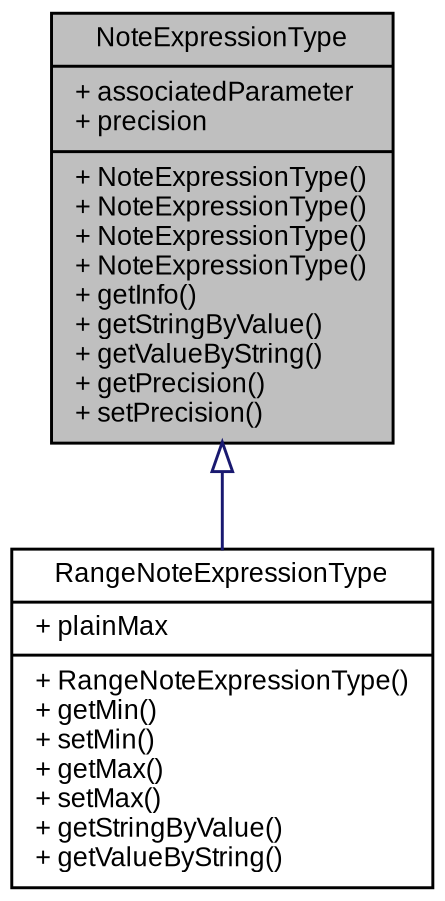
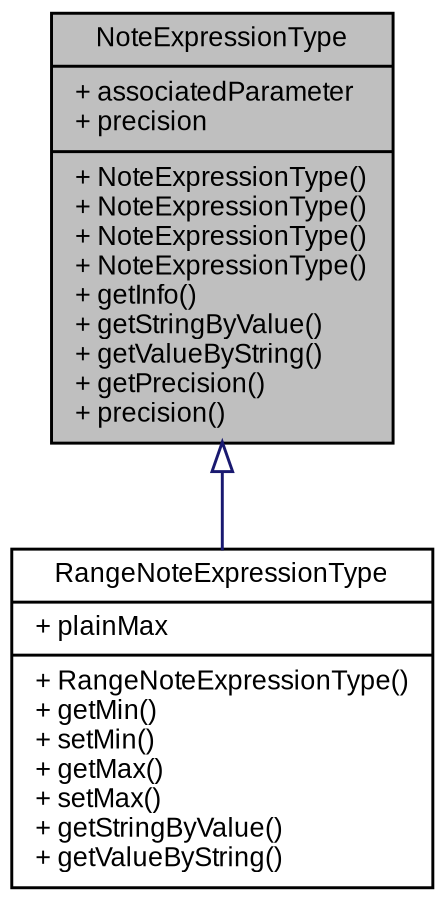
node "NoteExpressionType": text "+ setPrecision()" -> "+ precision()"
